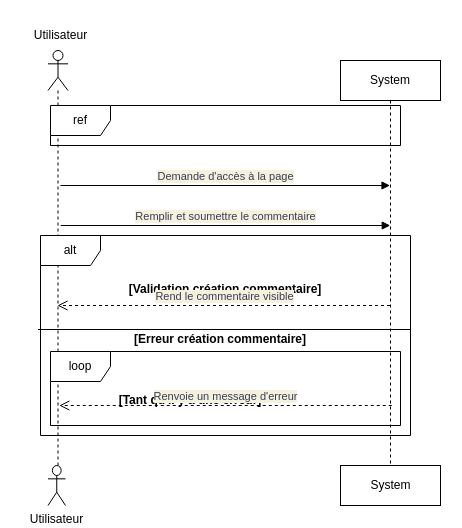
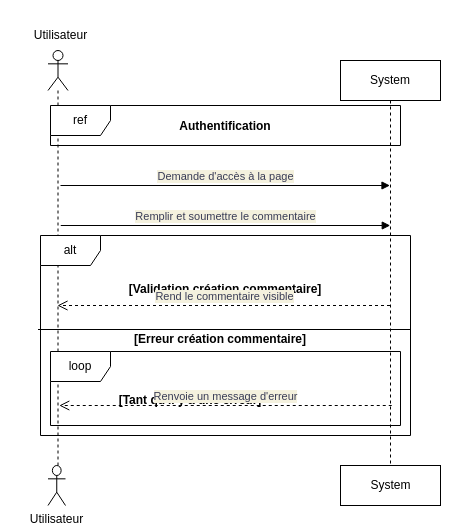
node "Authentification": added
